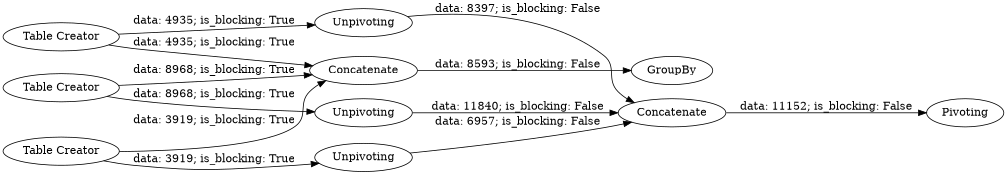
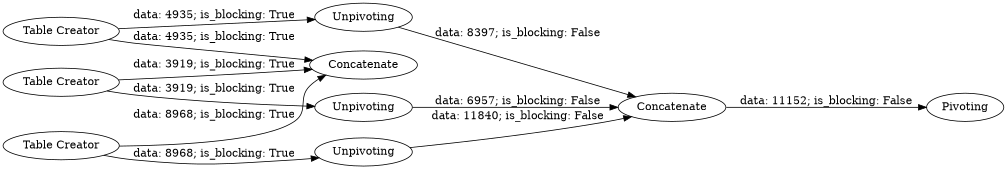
node "GroupBy": removed
